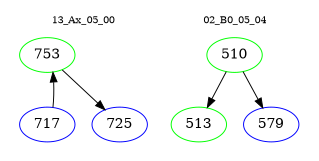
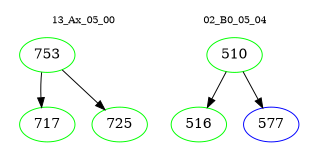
edge "717" -> "753": reversed
node "717": color blue -> green
node "725": color blue -> green
node "513": label "513" -> "516"
node "579": label "579" -> "577"
